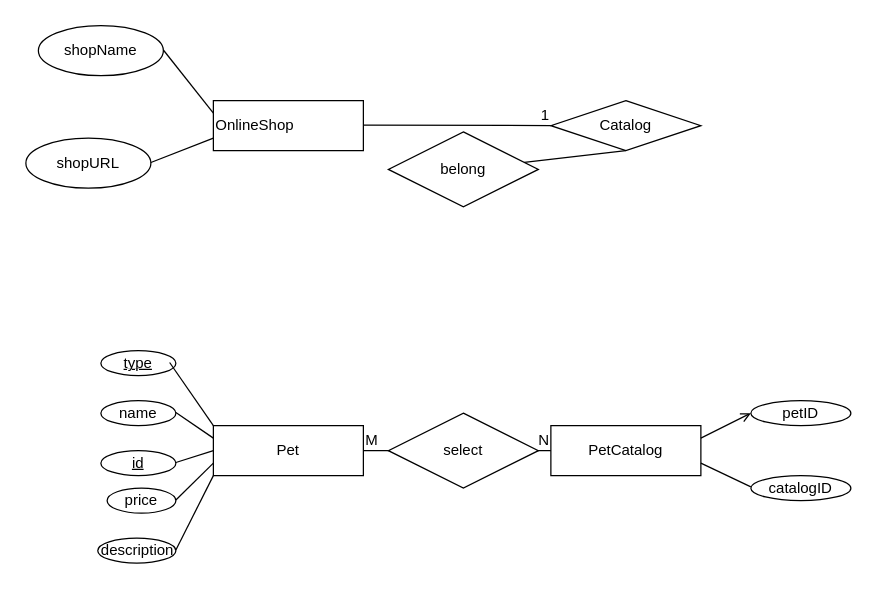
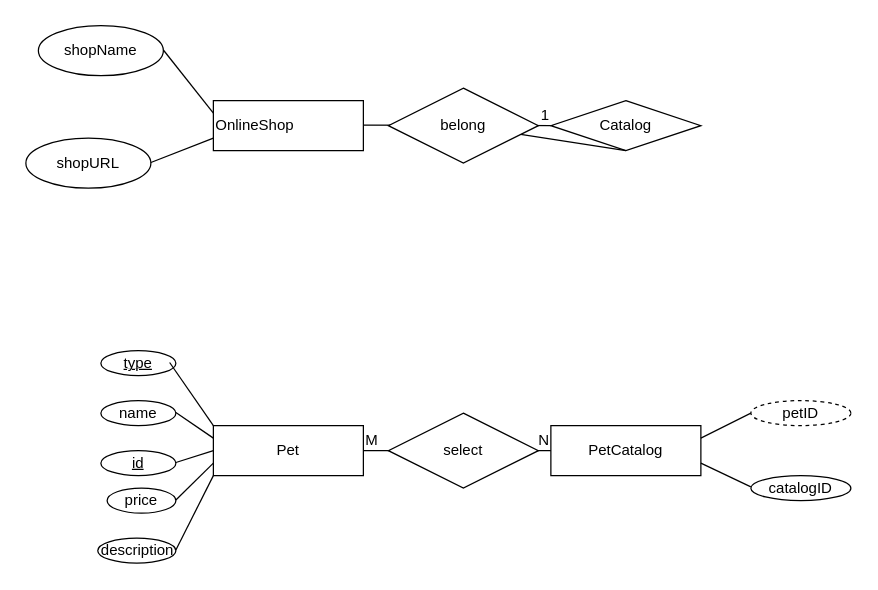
node "belong": moved (463, 169) -> (463, 126)
node "petID": style solid -> dashed
edge "PetCatalog" -> "petID": arrowhead open -> none
